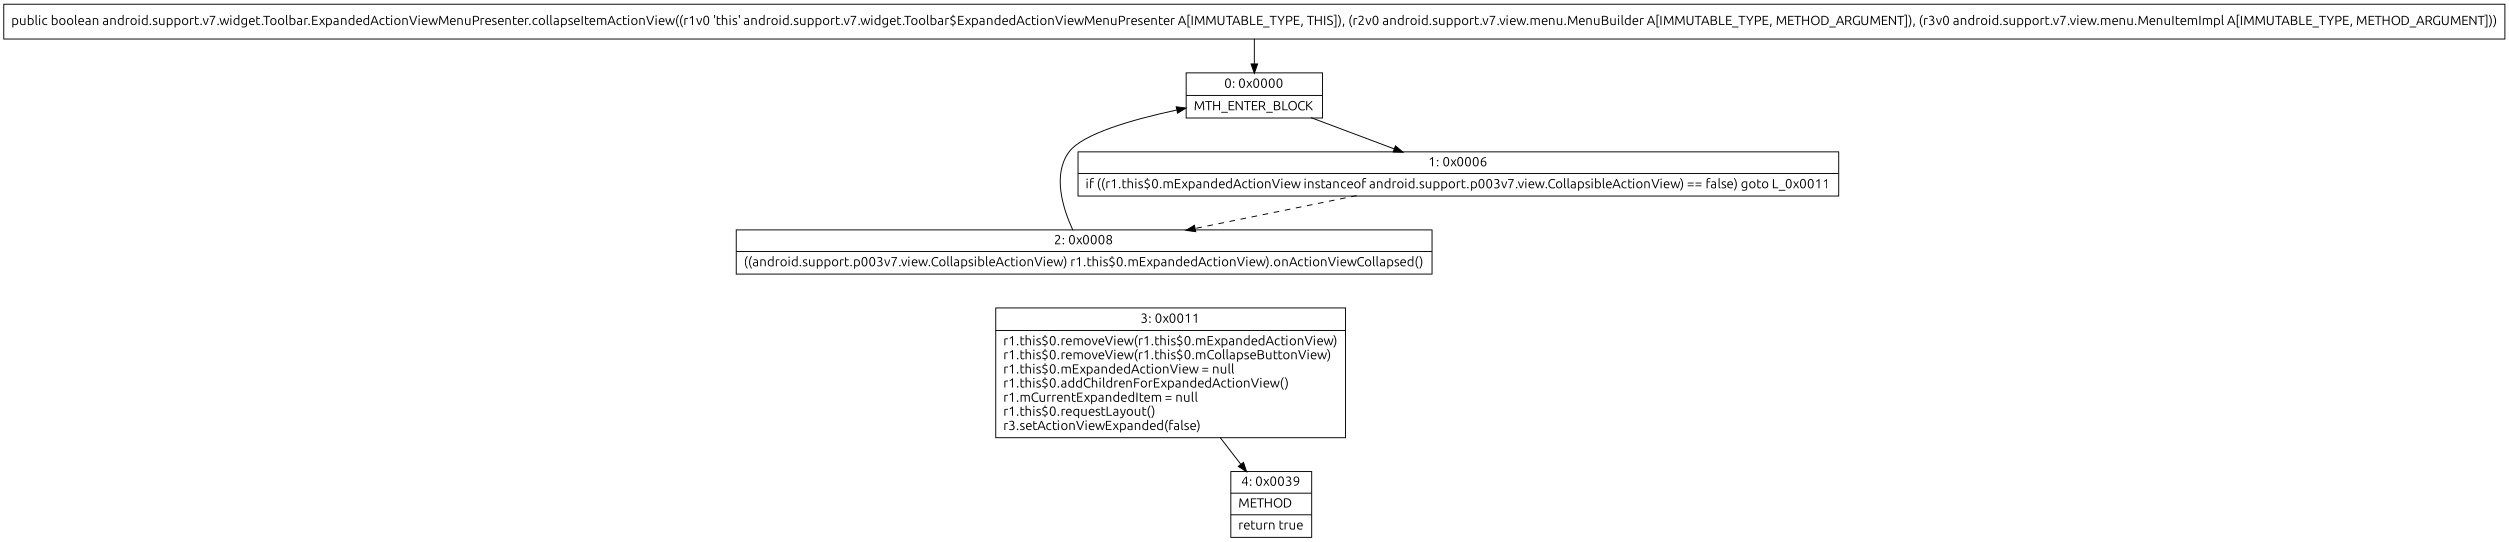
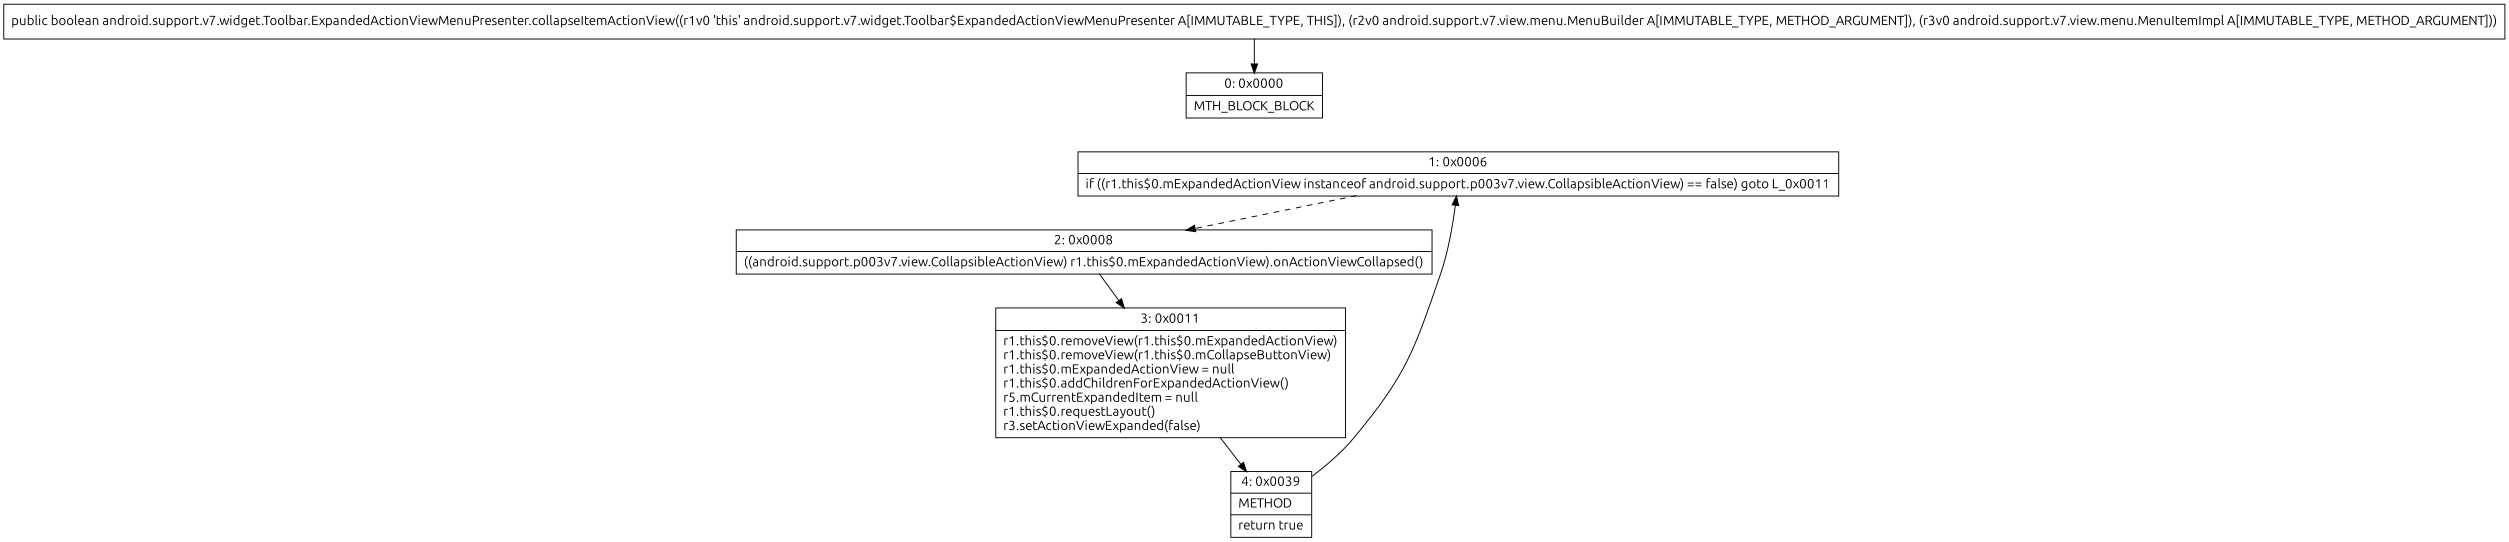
node "0: 0x0000": text "MTH_ENTER_BLOCK" -> "MTH_BLOCK_BLOCK"
edge "0: 0x0000" -> "1: 0x0006": now "4: 0x0039" -> "1: 0x0006"
edge "2: 0x0008" -> "0: 0x0000": now "2: 0x0008" -> "3: 0x0011"
node "3: 0x0011": text "r1.mCurrentExpandedItem = null" -> "r5.mCurrentExpandedItem = null"
